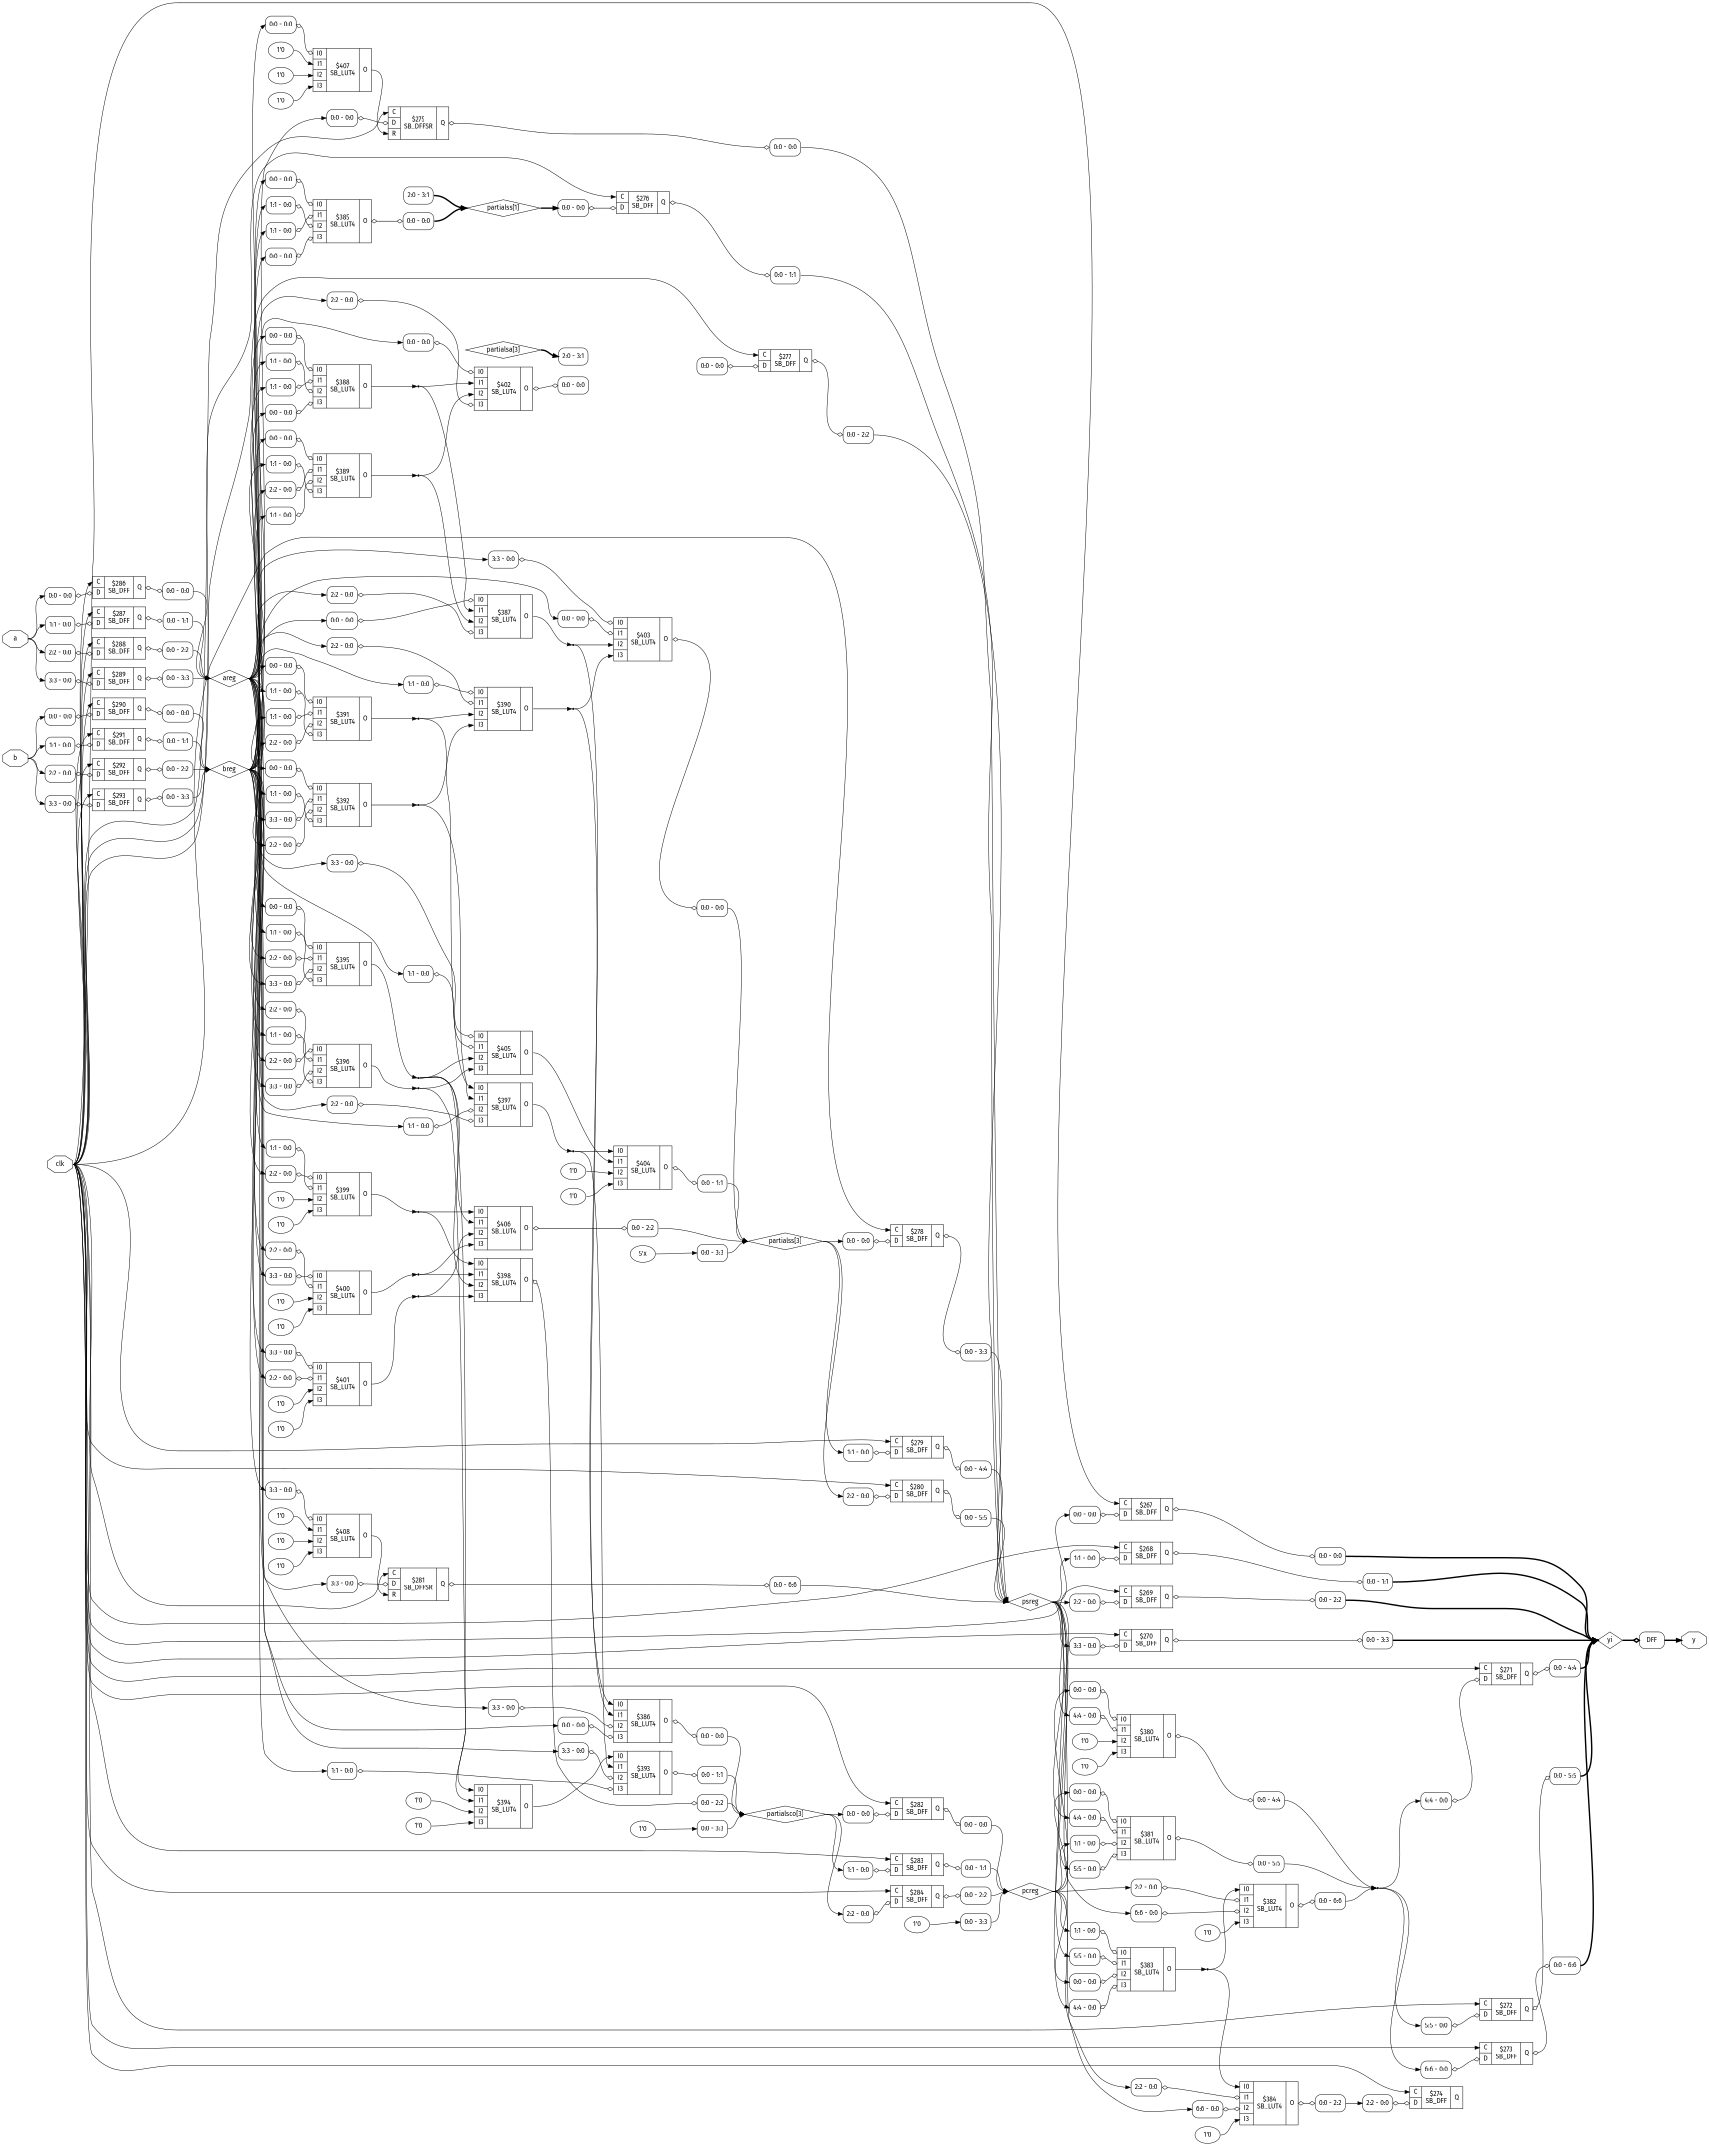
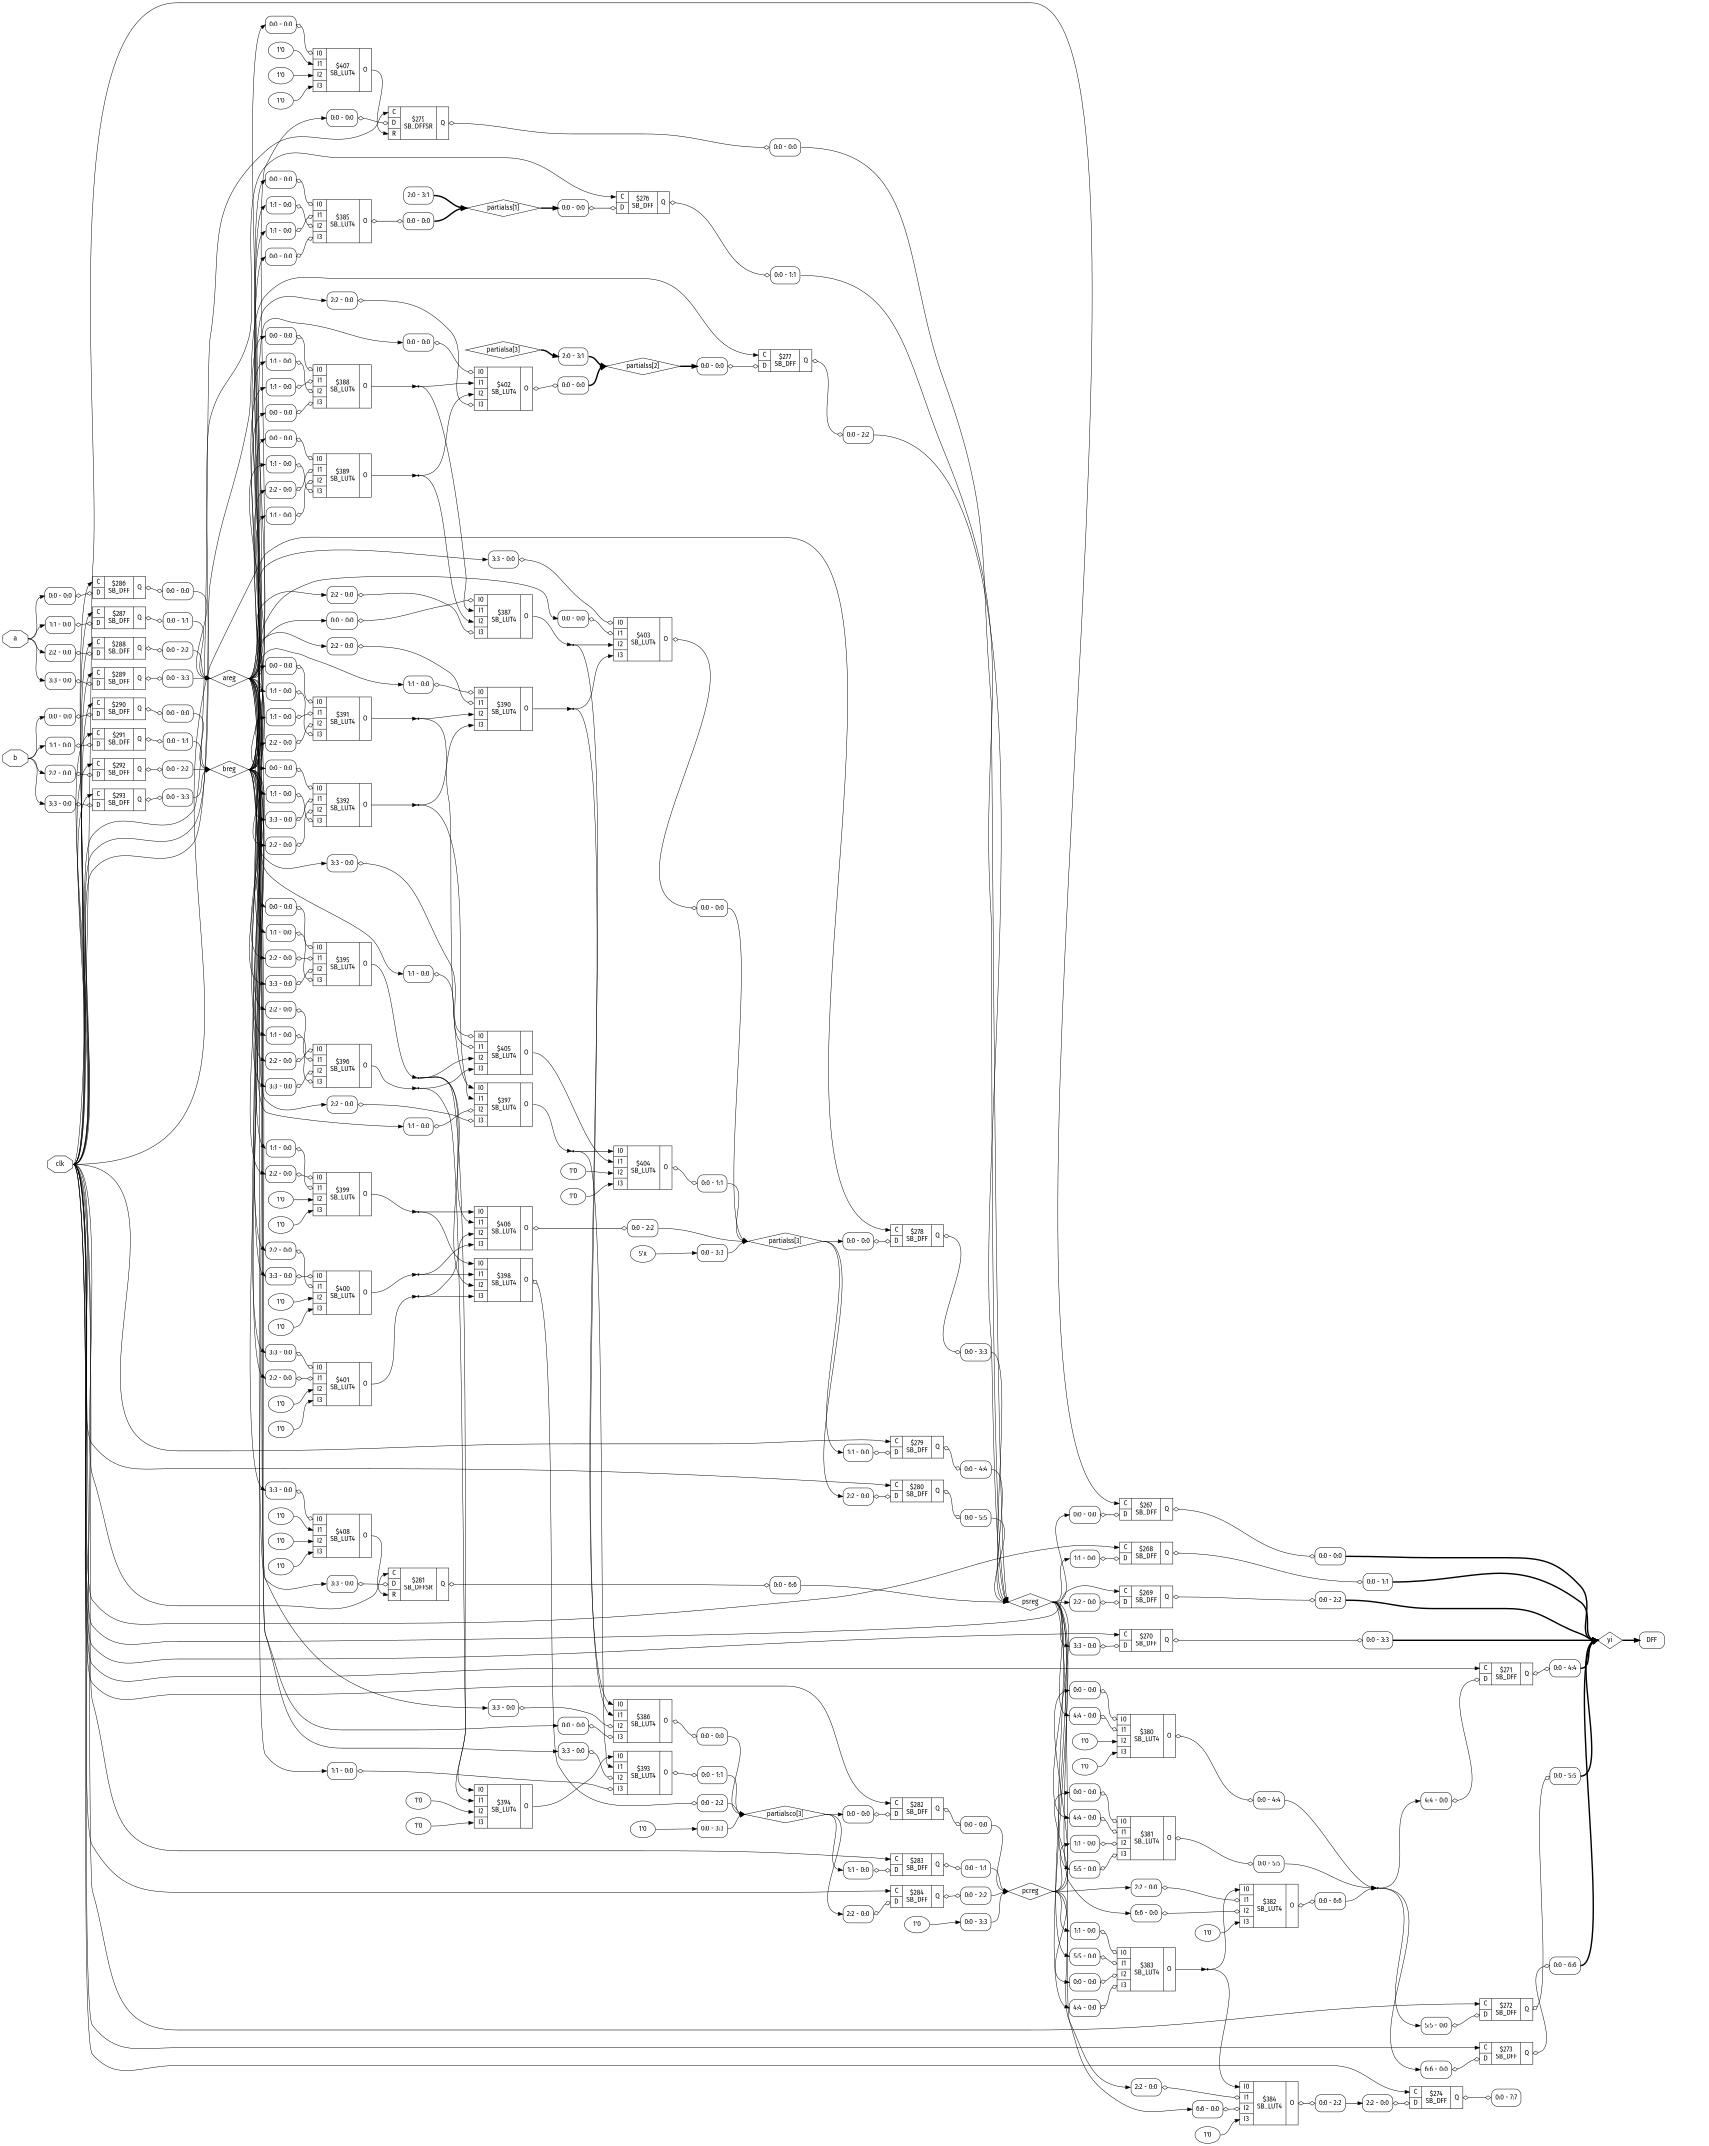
node "partialss[2]": added
edge "yi" -> "DFF": arrowhead odiamond -> normal
node "y": removed
node "0:0 - 7:7": added
